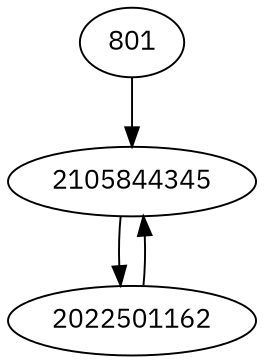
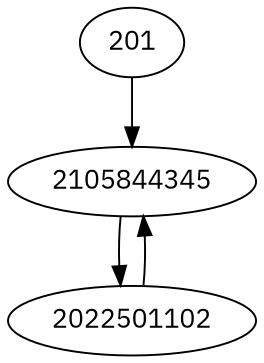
node "801": label "801" -> "201"
node "2022501162": label "2022501162" -> "2022501102"
